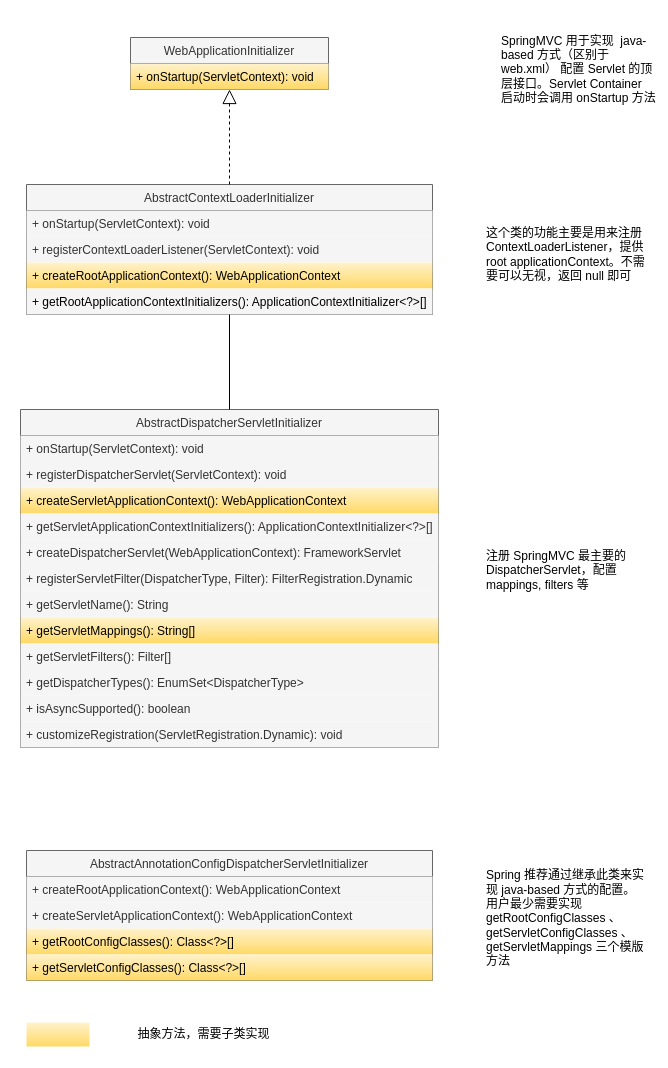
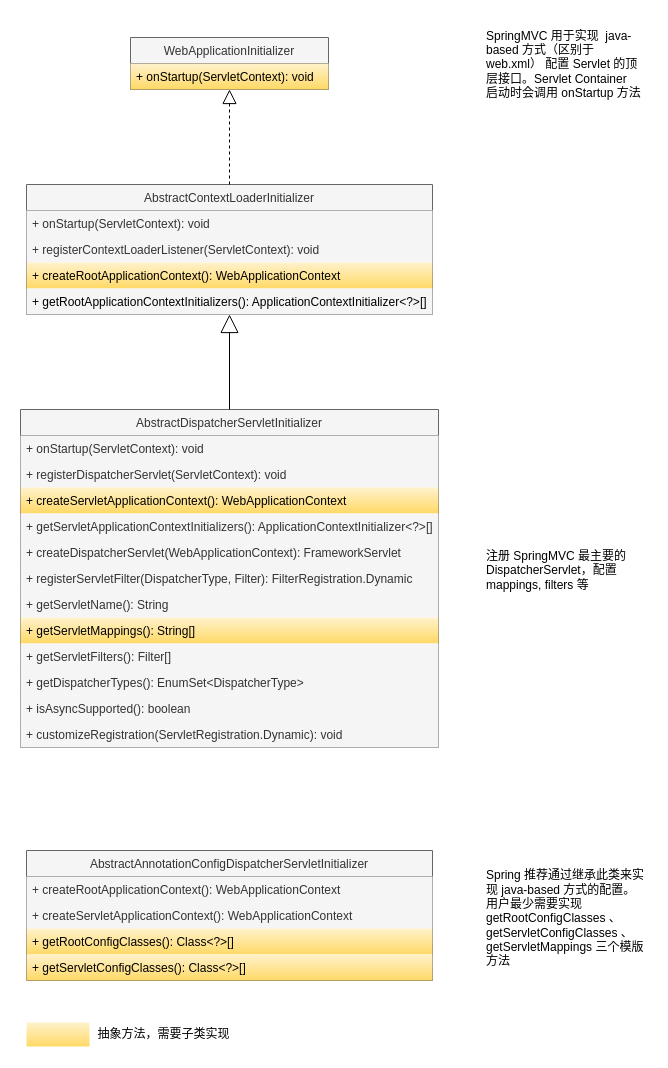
node "SpringMVC 用于实现 java-based 方式（区别于 web.xml） 配置 Servlet 的顶层接口。Servlet Container 启动时会调用 onStartup 方法": moved (579, 69) -> (564, 64)
node "这个类的功能主要是用来注册 ContextLoaderListener，提供 root applicationContext。不需要可以无视，返回 null 即可": removed
edge "AbstractContextLoaderInitializer" -- "AbstractDispatcherServletInitializer": arrowhead none -> block
node "抽象方法，需要子类实现": moved (204, 1035) -> (164, 1035)
